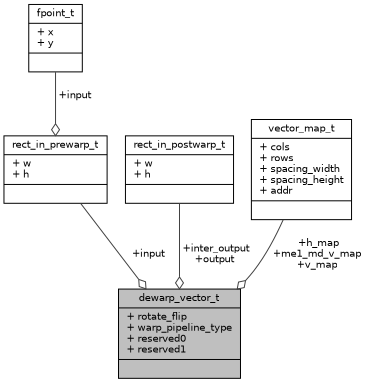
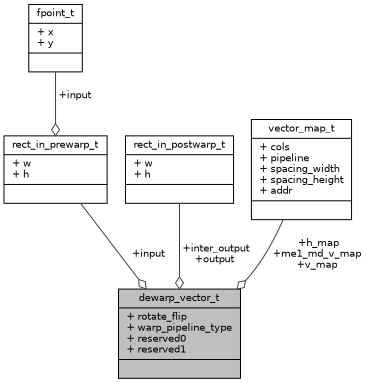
node "vector_map_t": text "+ rows" -> "+ pipeline"
